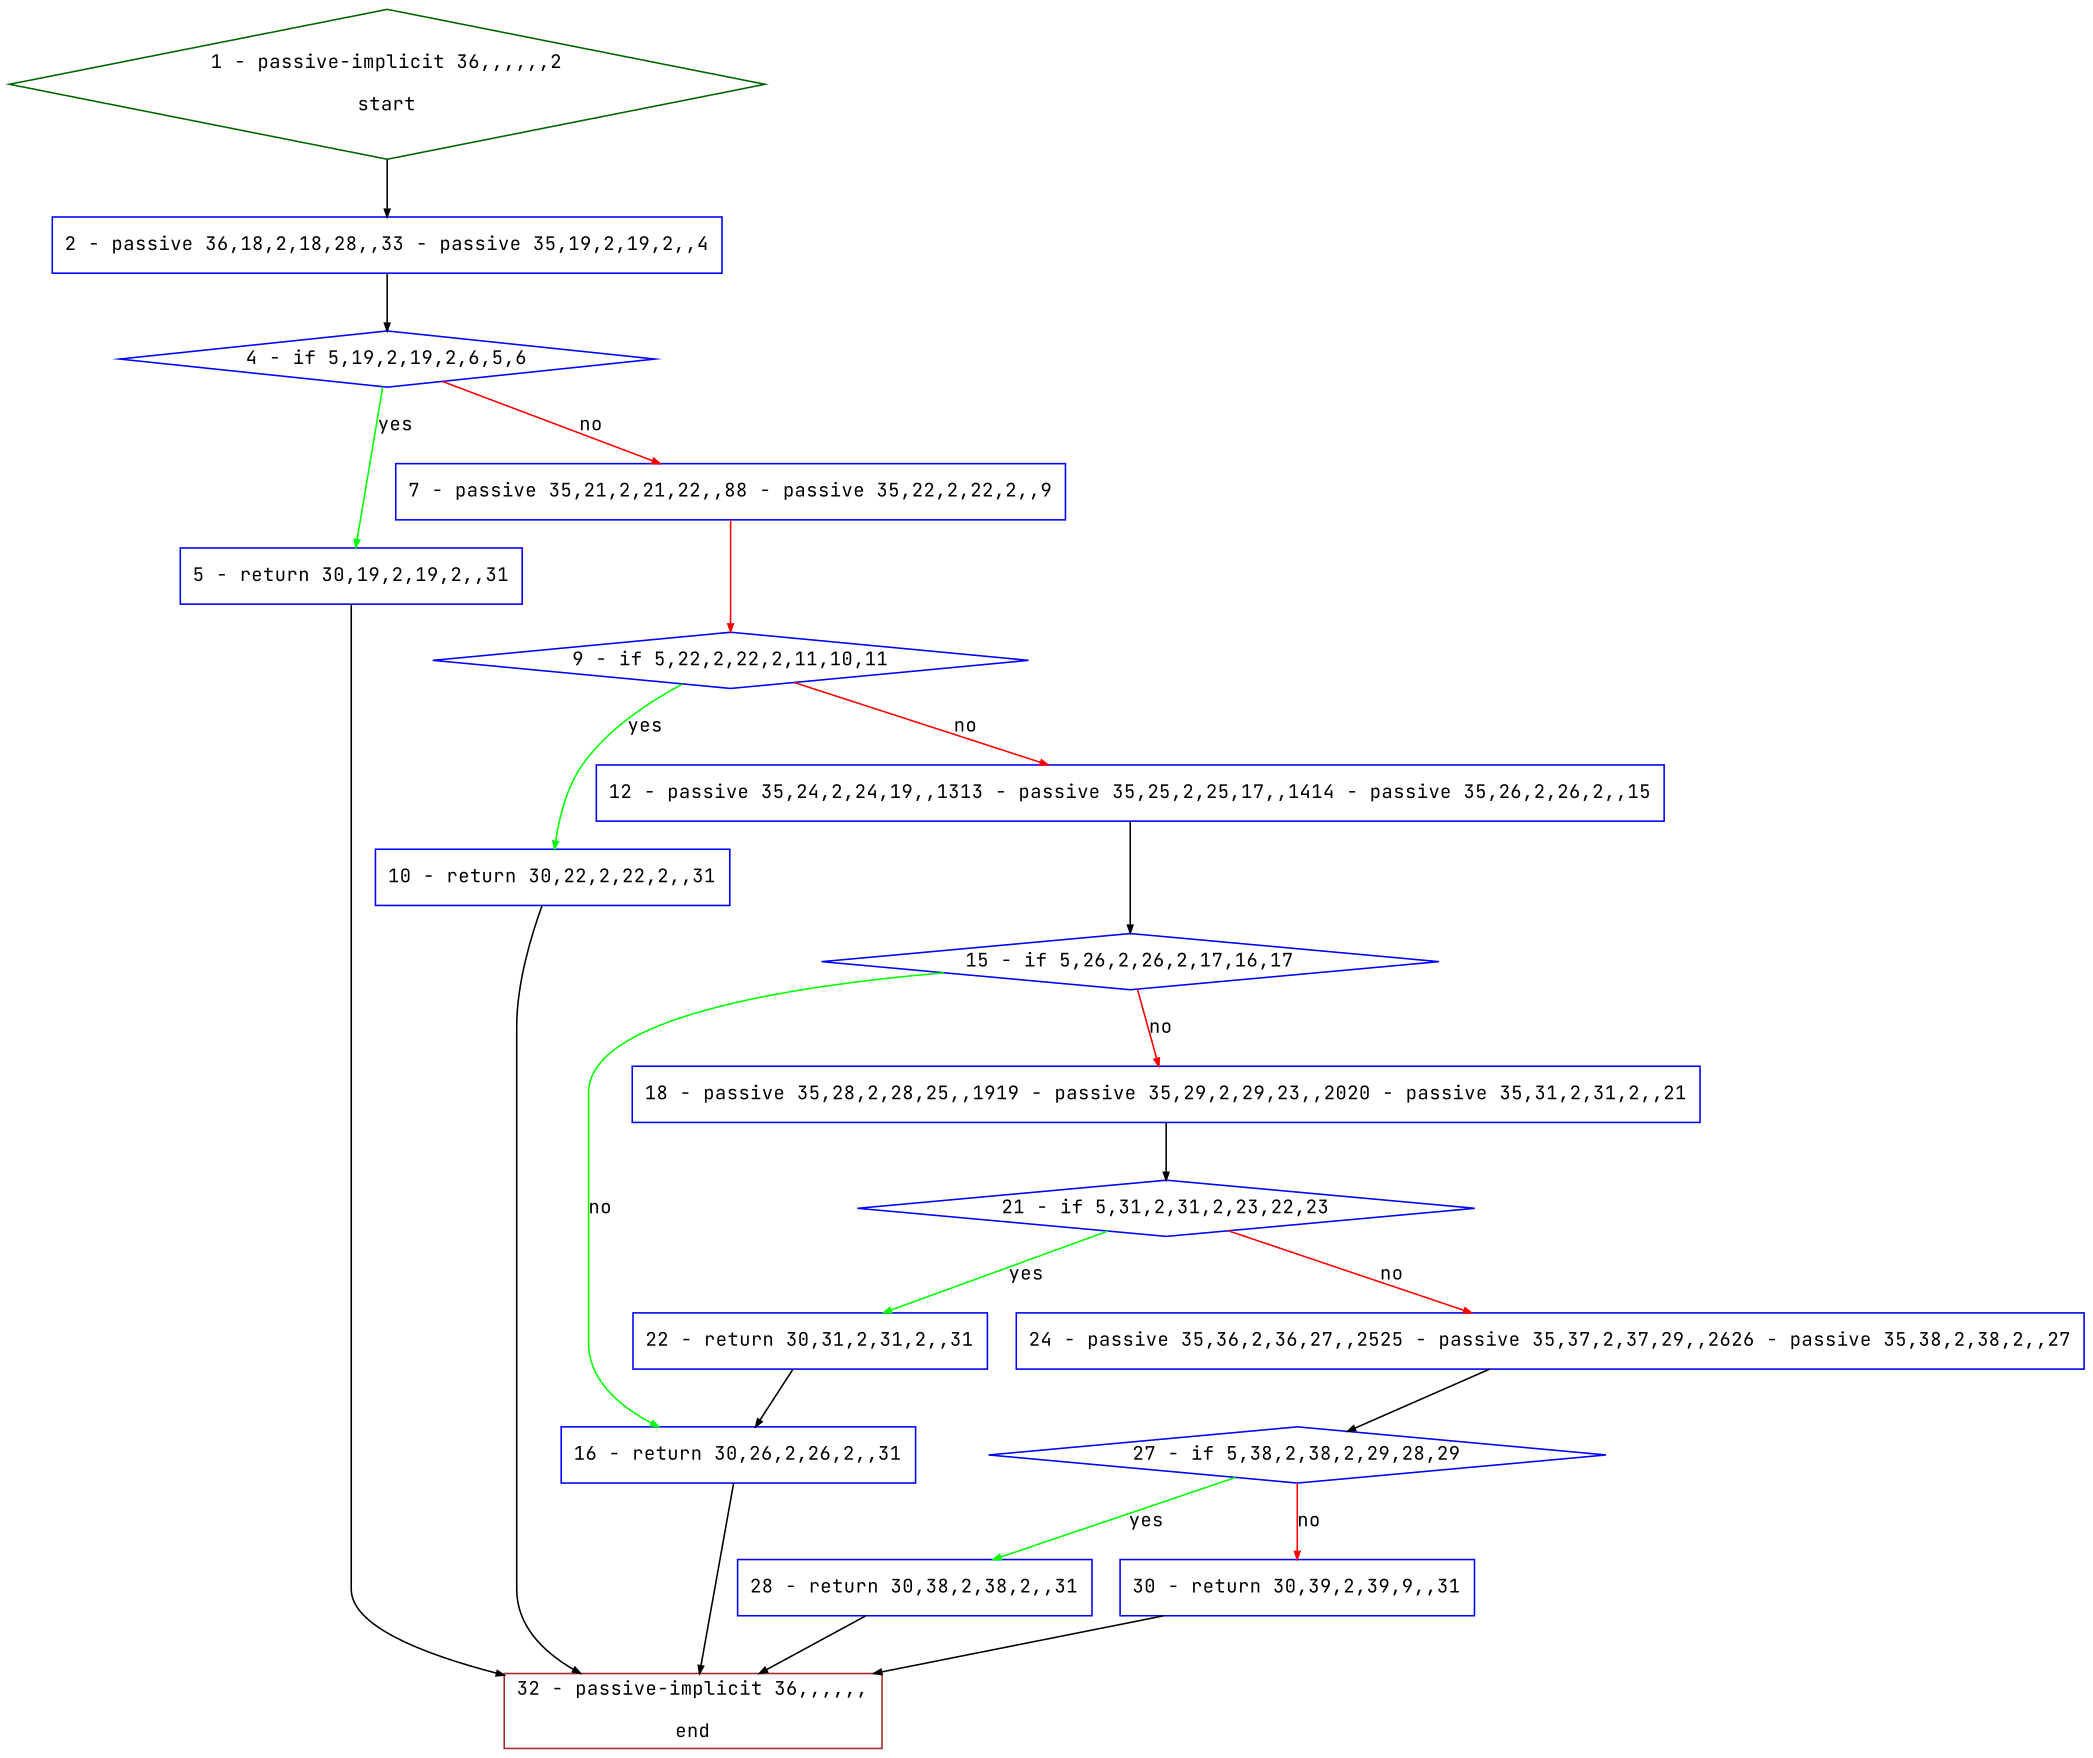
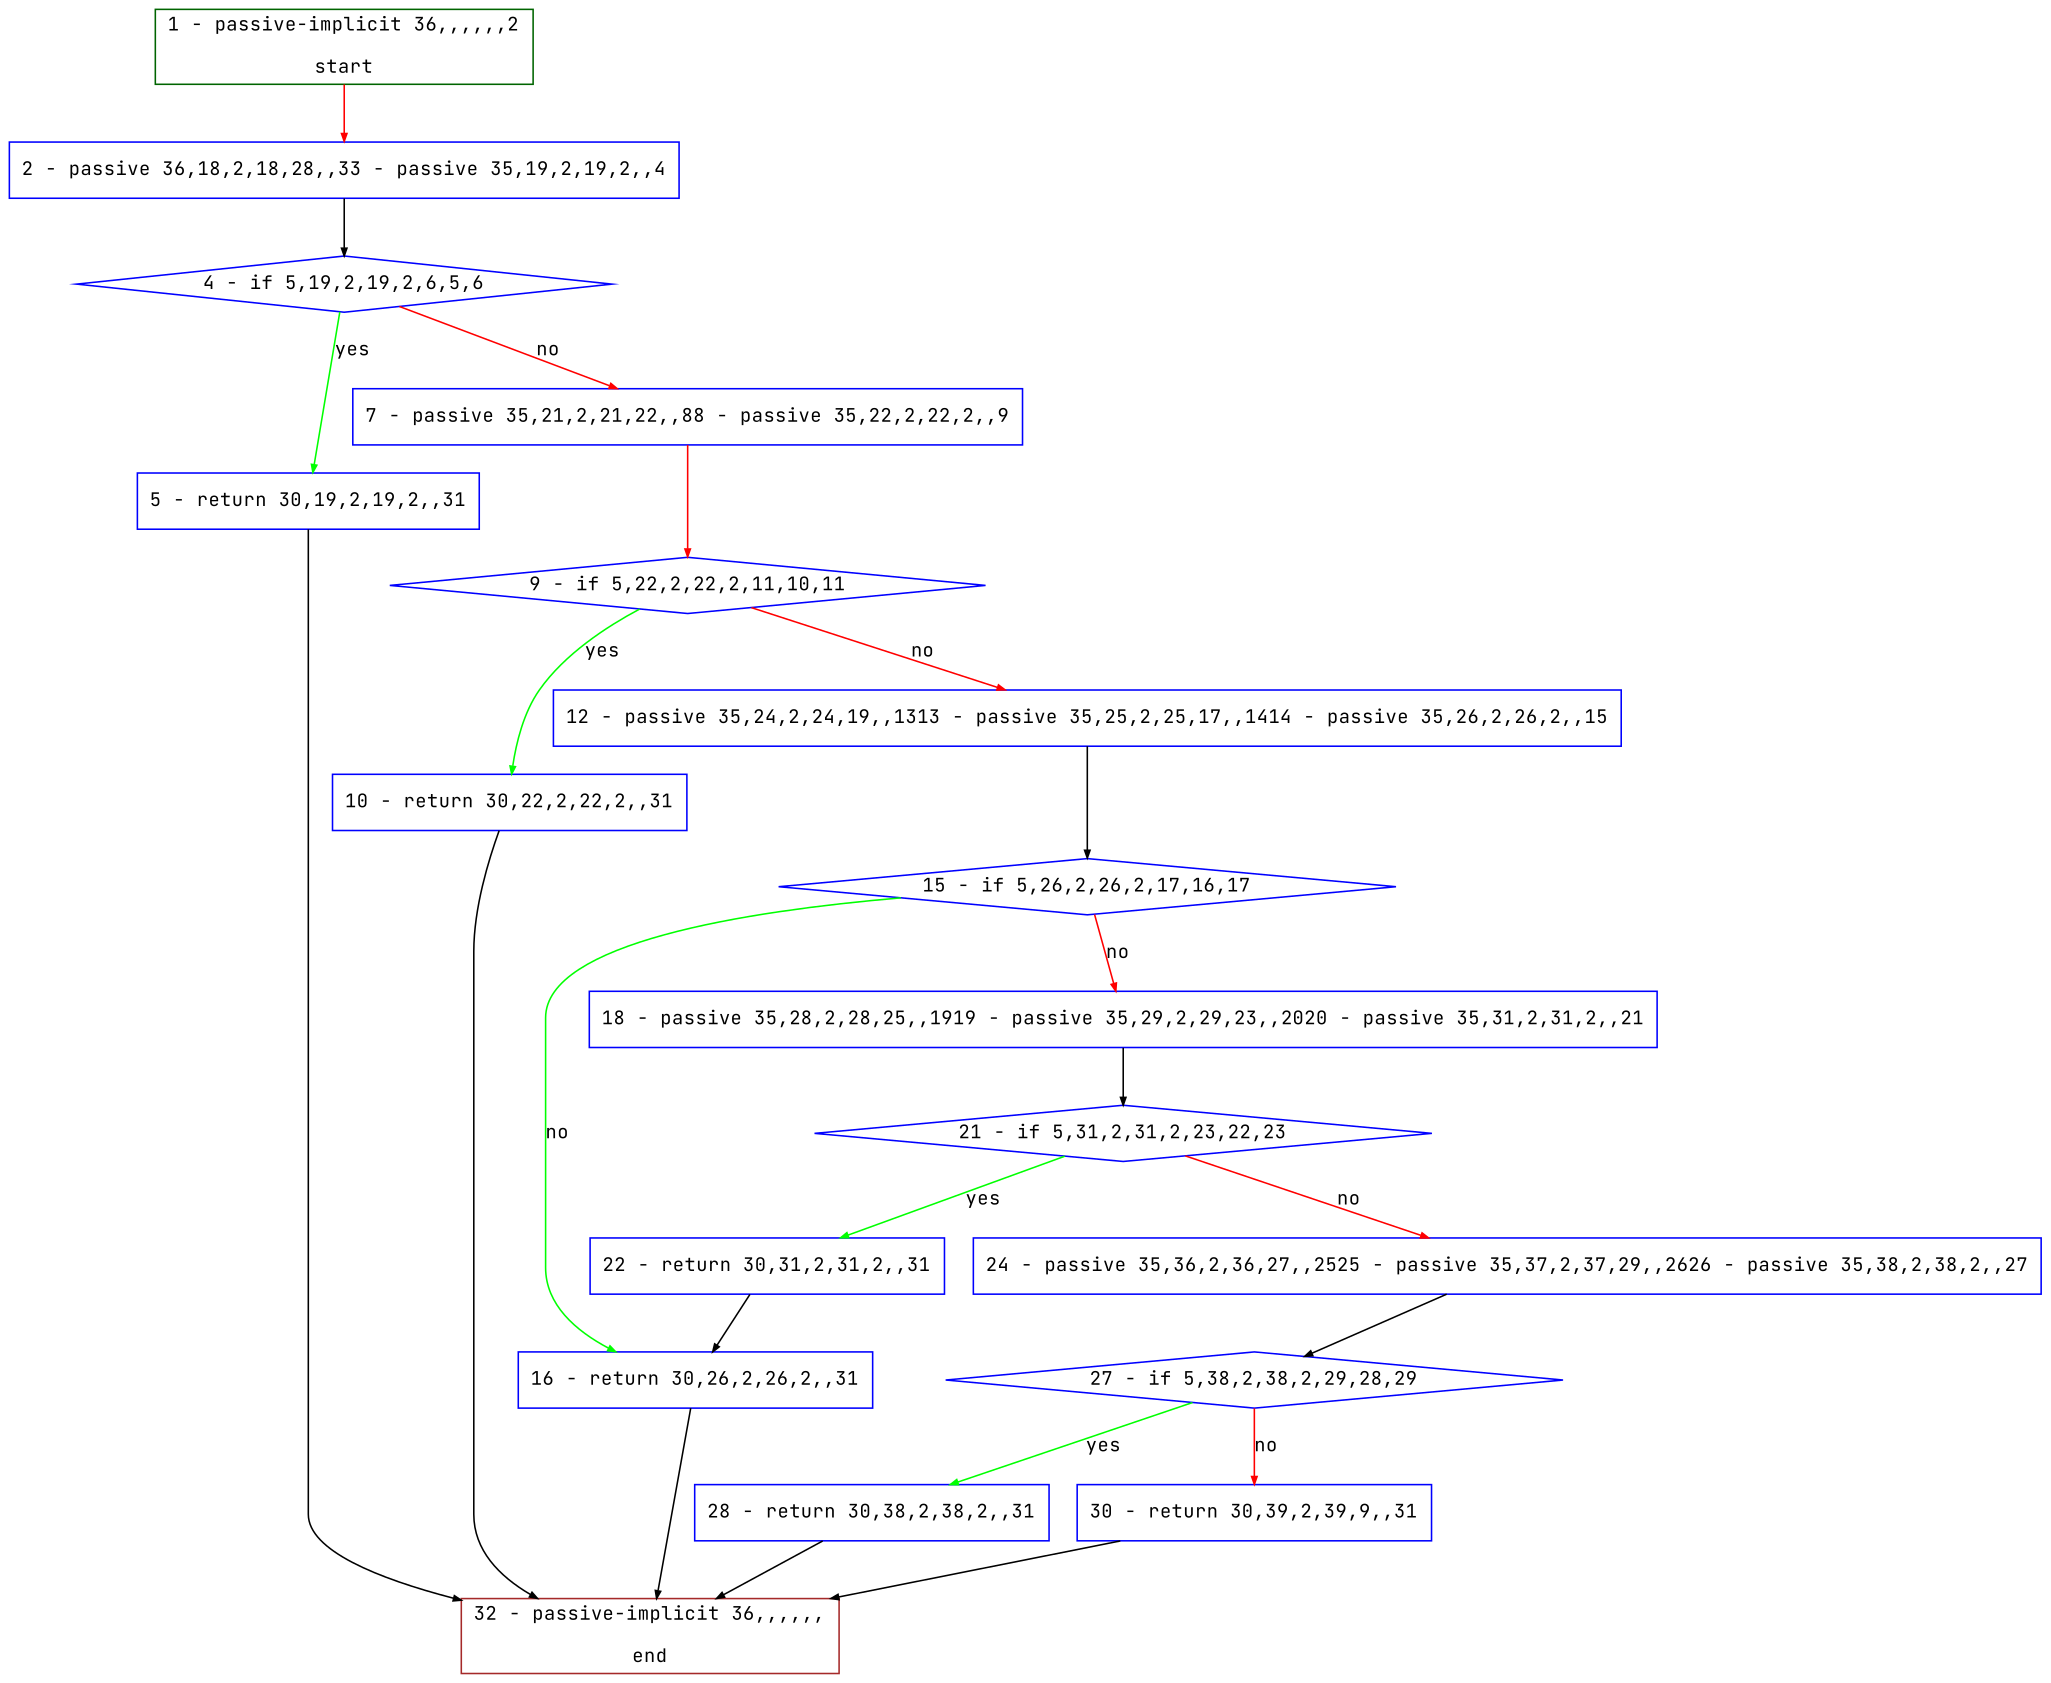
node "1 - passive-implicit 36,,,,,,2 start": shape diamond -> box
edge "1 - passive-implicit 36,,,,,,2 start" -> "2 - passive 36,18,2,18,28,,33 - passive 35,19,2,19,2,,4": color #000000 -> #ff0000
